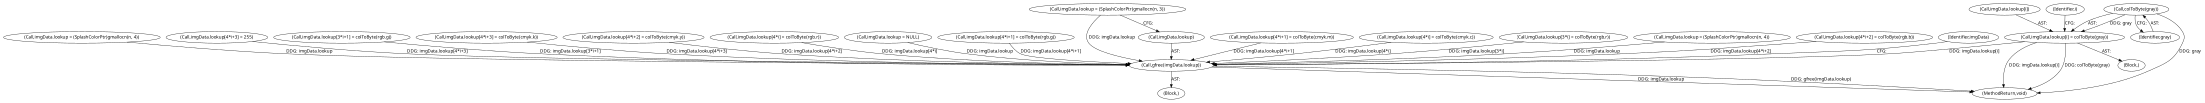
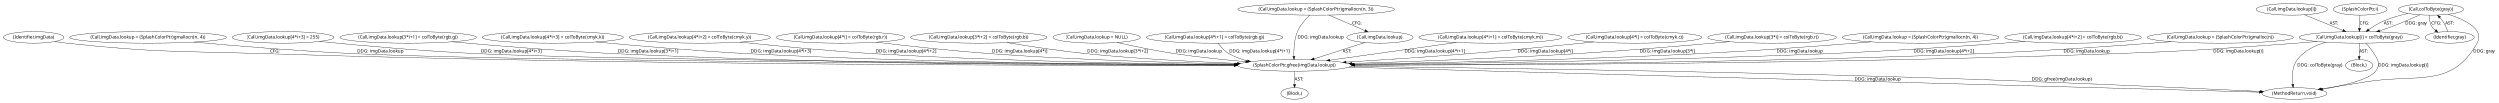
node "(Identifier,i)": label "(Identifier,i)" -> "(SplashColorPtr,i)"
node "(Call,imgData.lookup[3*i+2] = colToByte(rgb.b))": added
node "(Call,imgData.lookup = (SplashColorPtr)gmalloc(n))": added
node "(Call,gfree(imgData.lookup))": label "(Call,gfree(imgData.lookup))" -> "(SplashColorPtr,gfree(imgData.lookup))"
